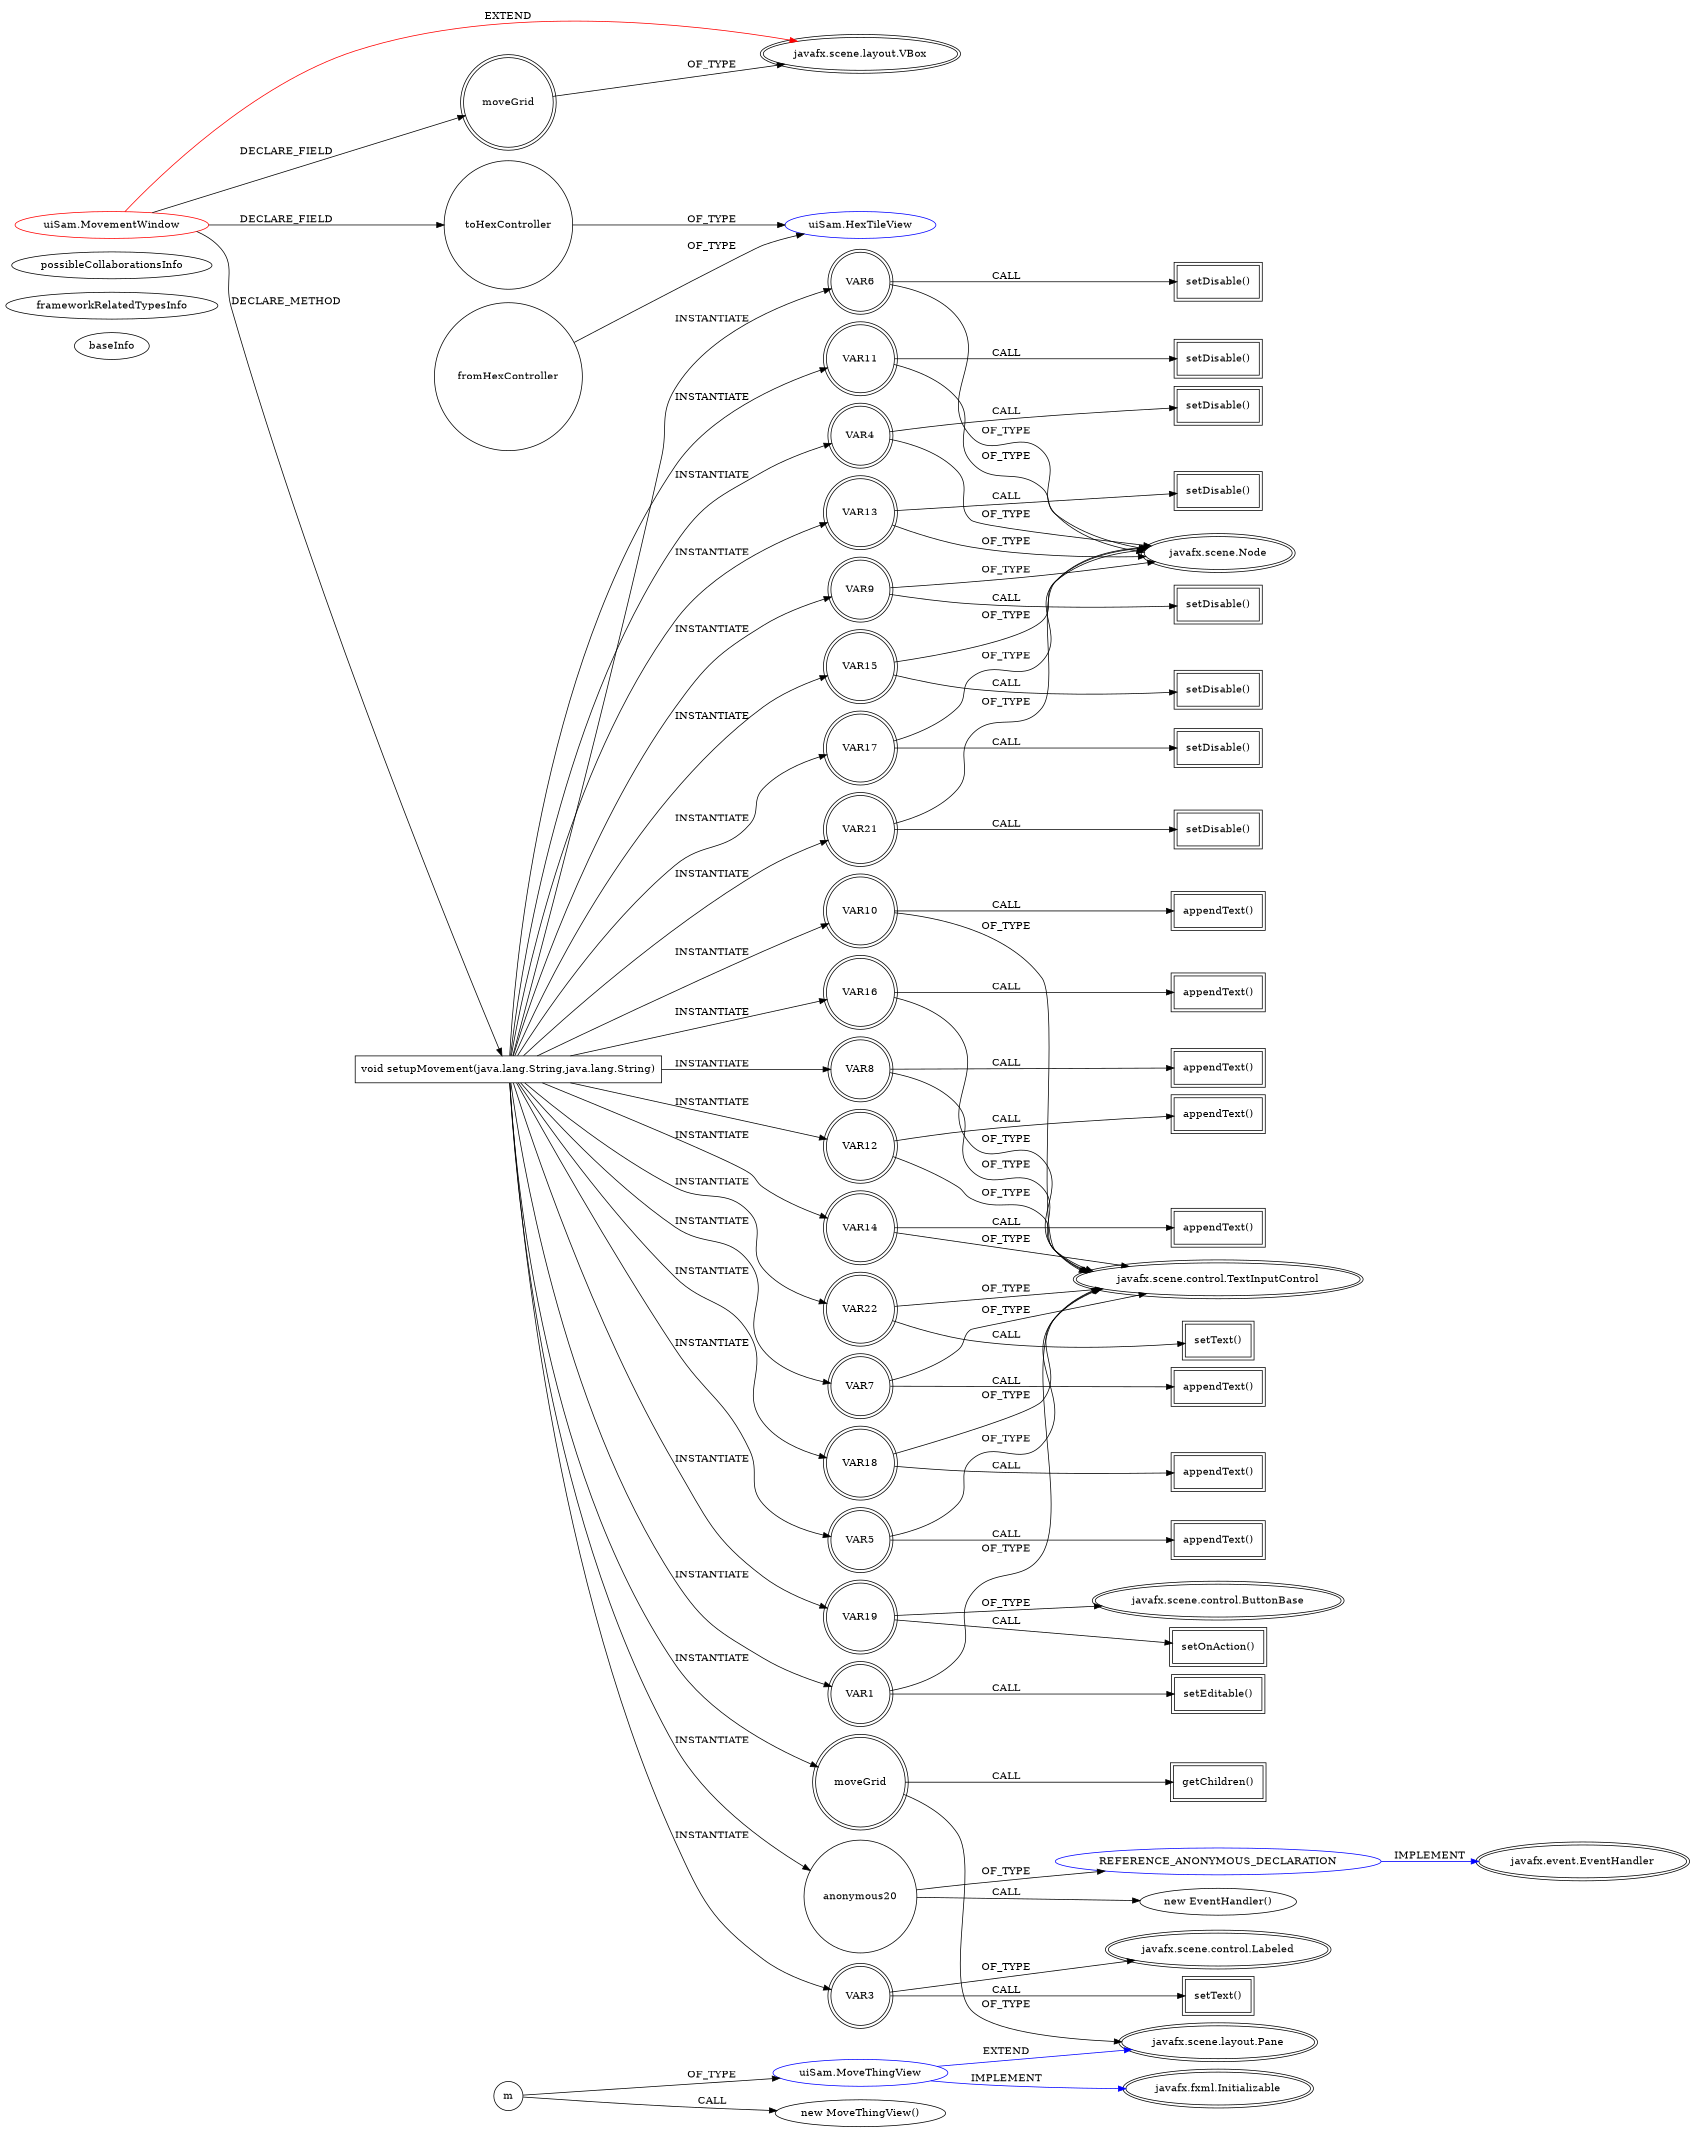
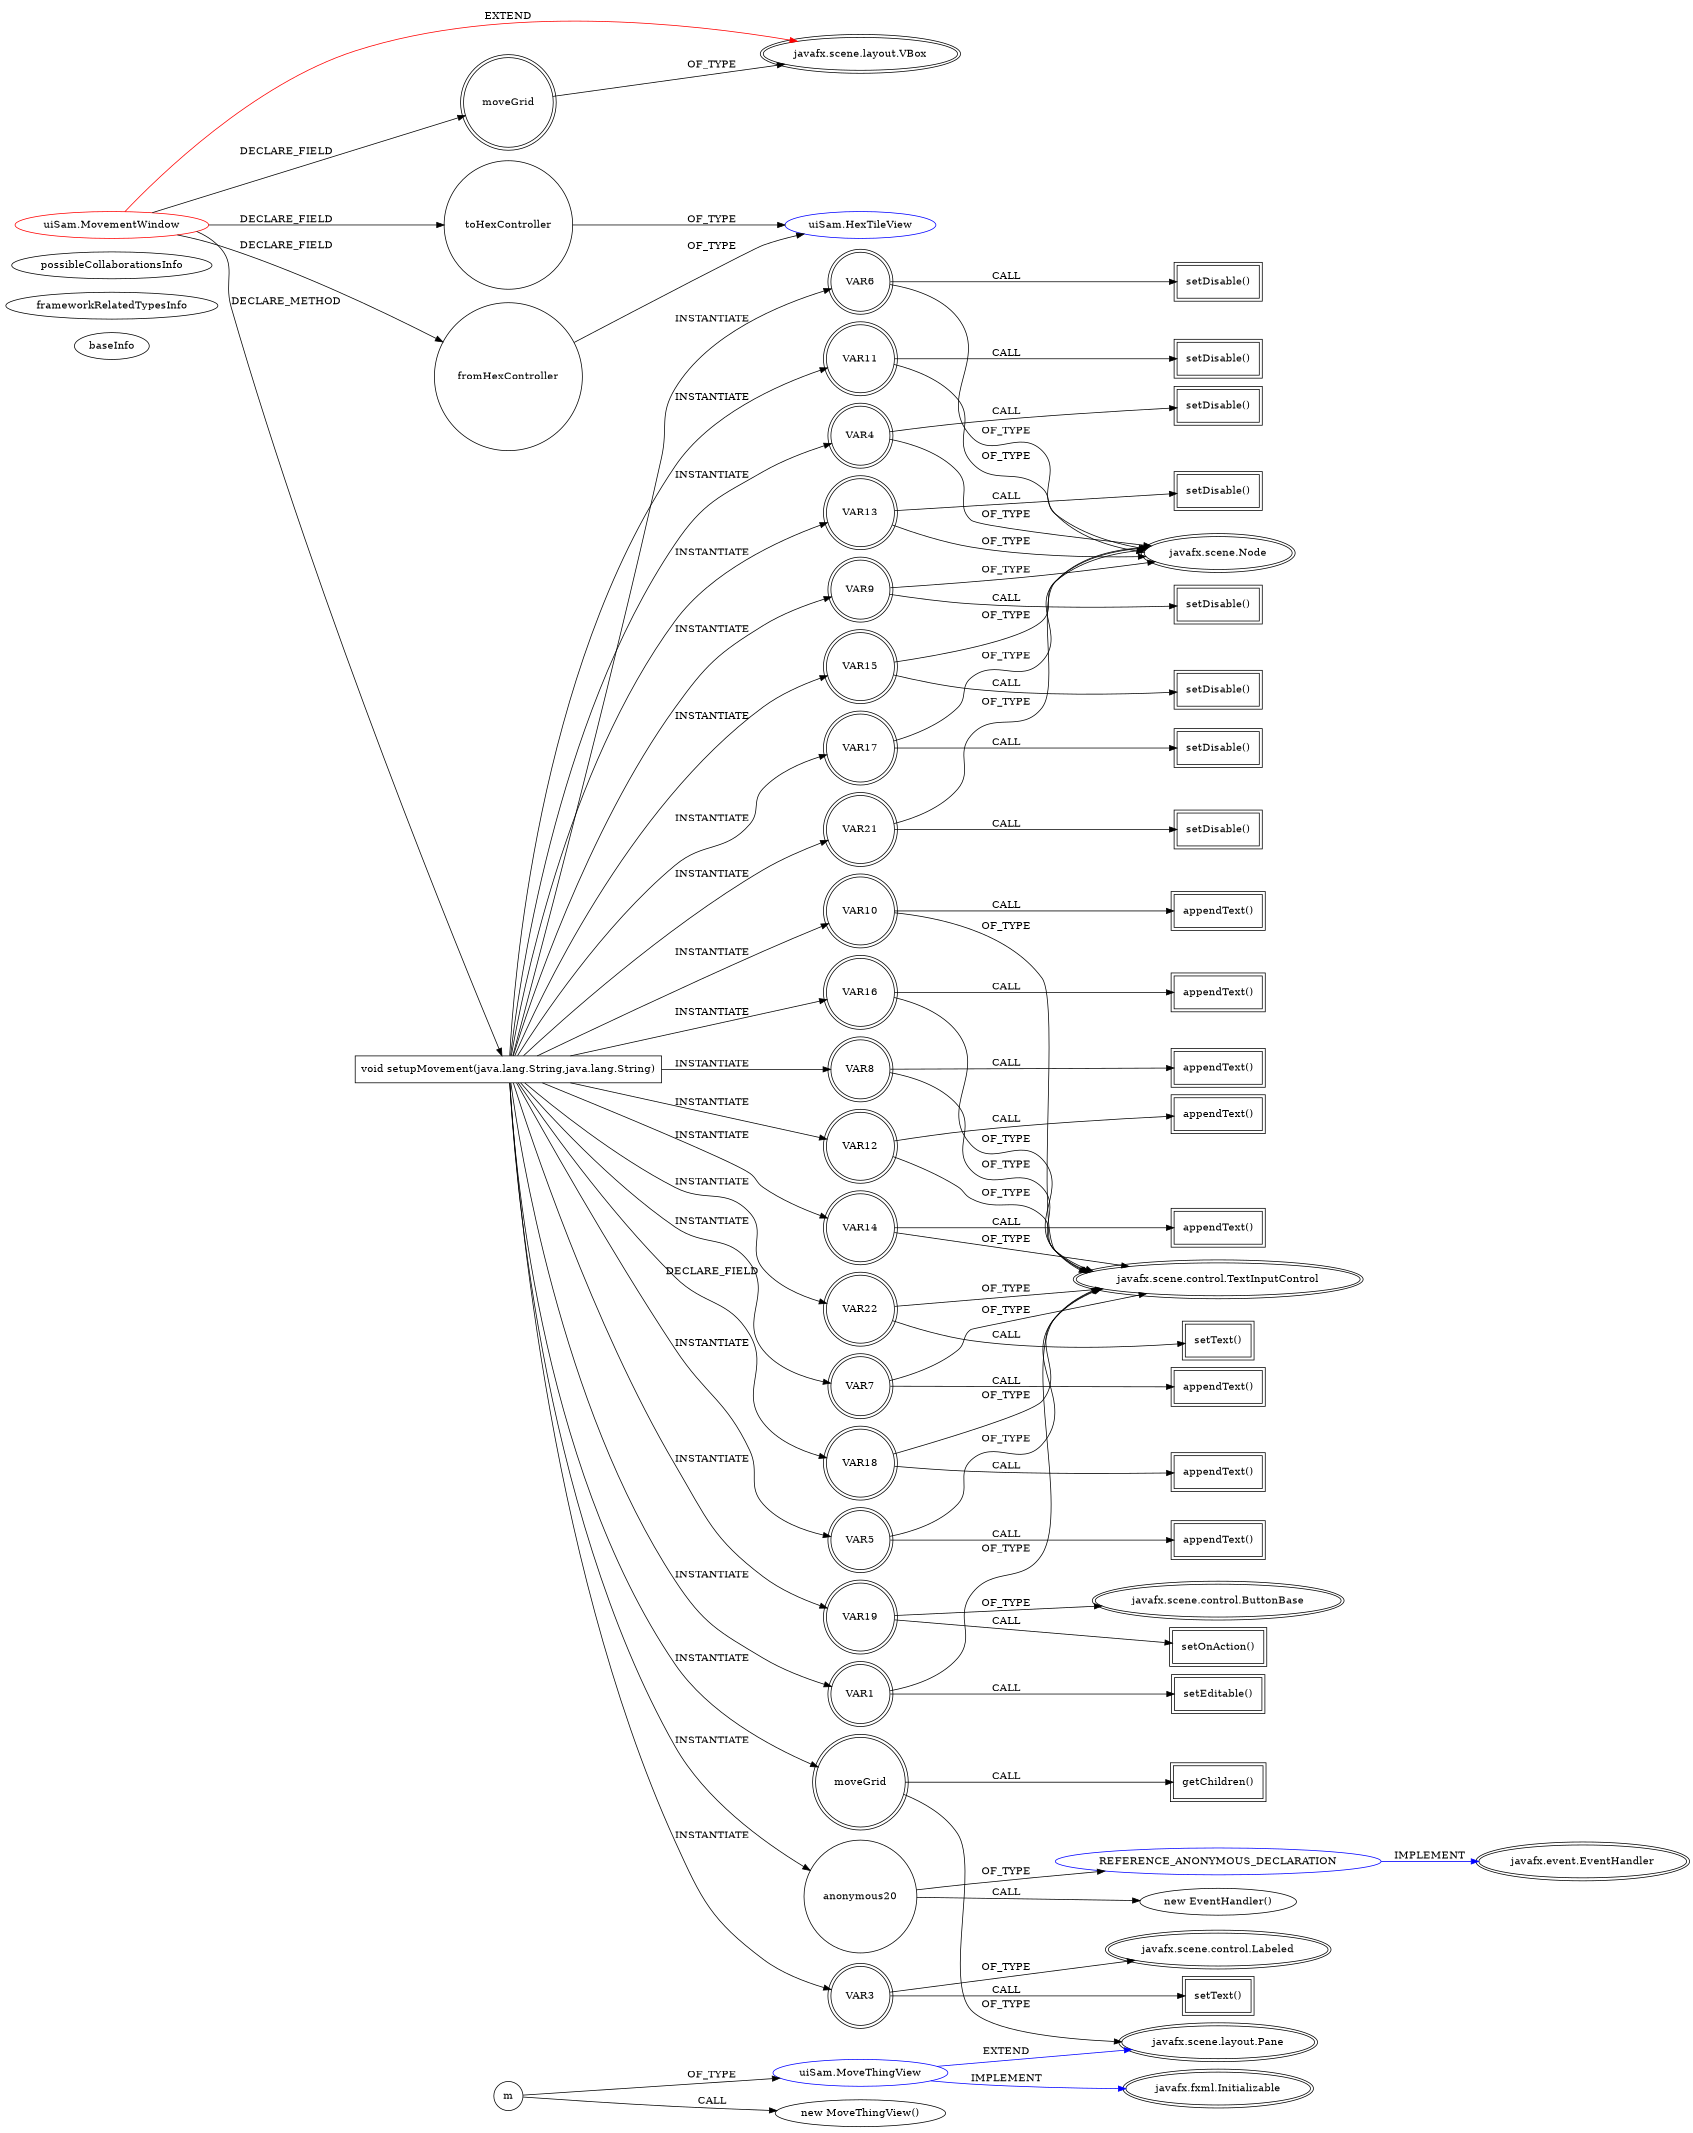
edge "uiSam.MovementWindow" -> "fromHexController": added, label "DECLARE_FIELD"
edge "void setupMovement(java.lang.String,java.lang.String)" -> "VAR18": label "INSTANTIATE" -> "DECLARE_FIELD"
